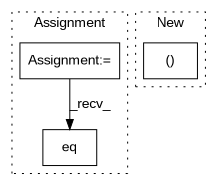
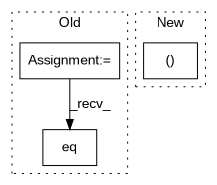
cluster "Assignment": label "Assignment" -> "Old"
